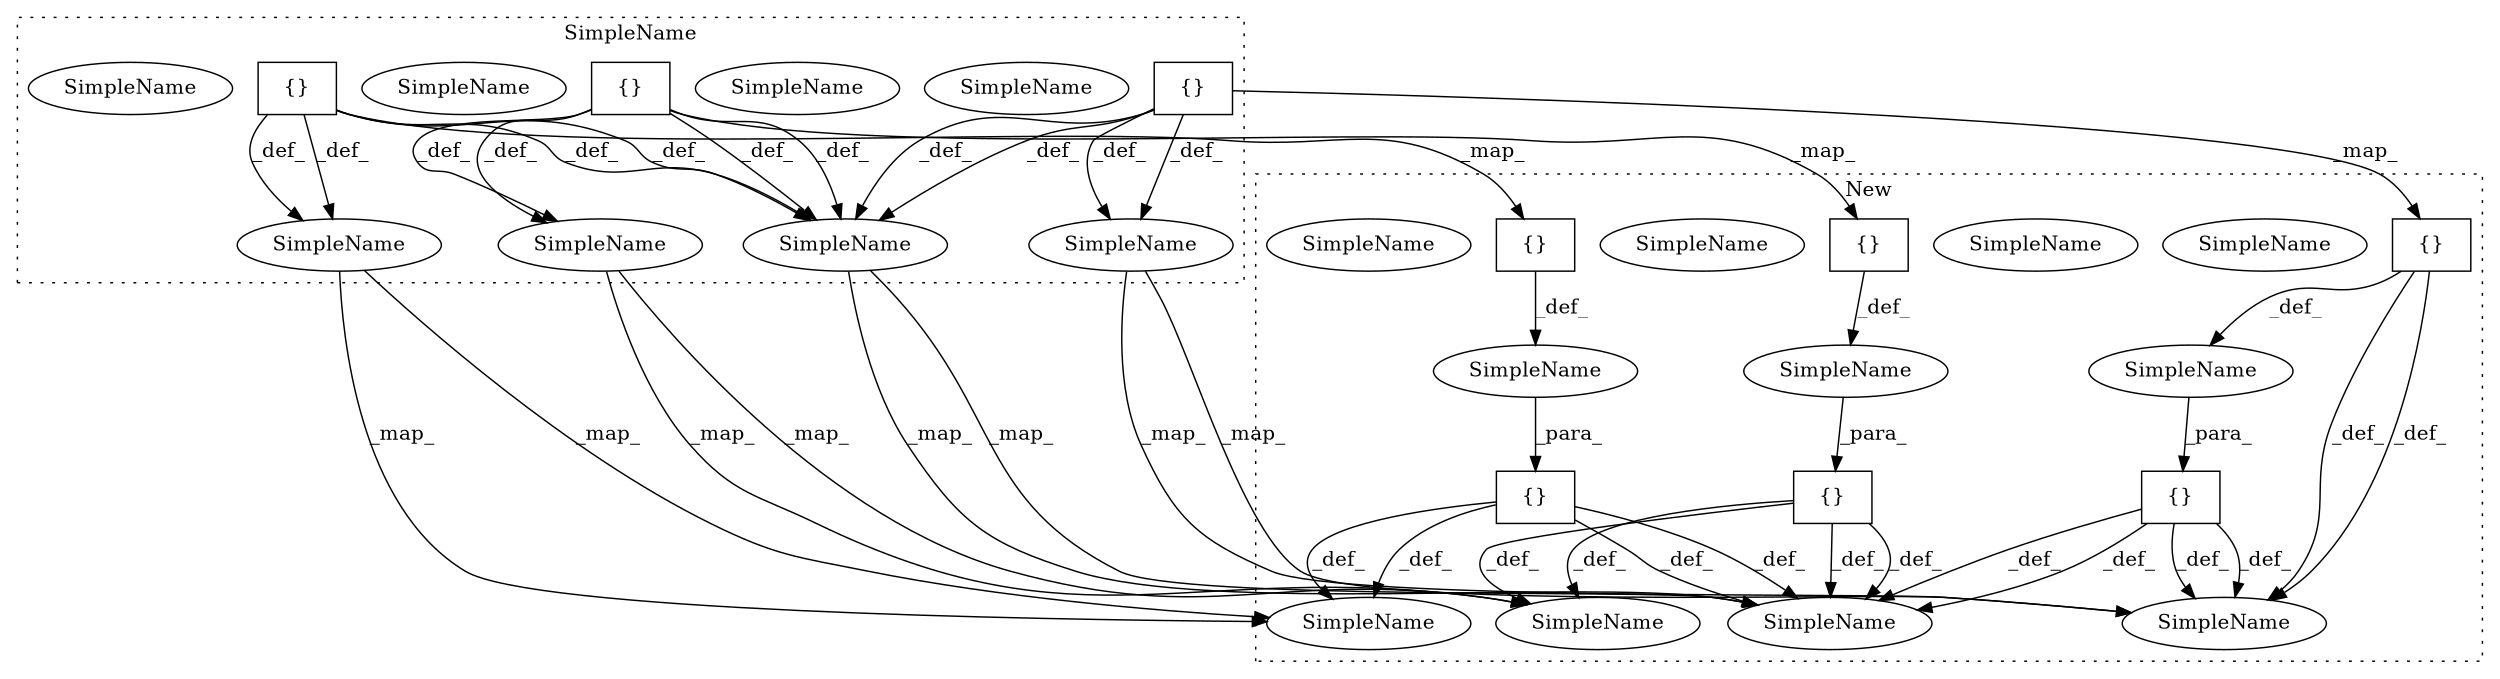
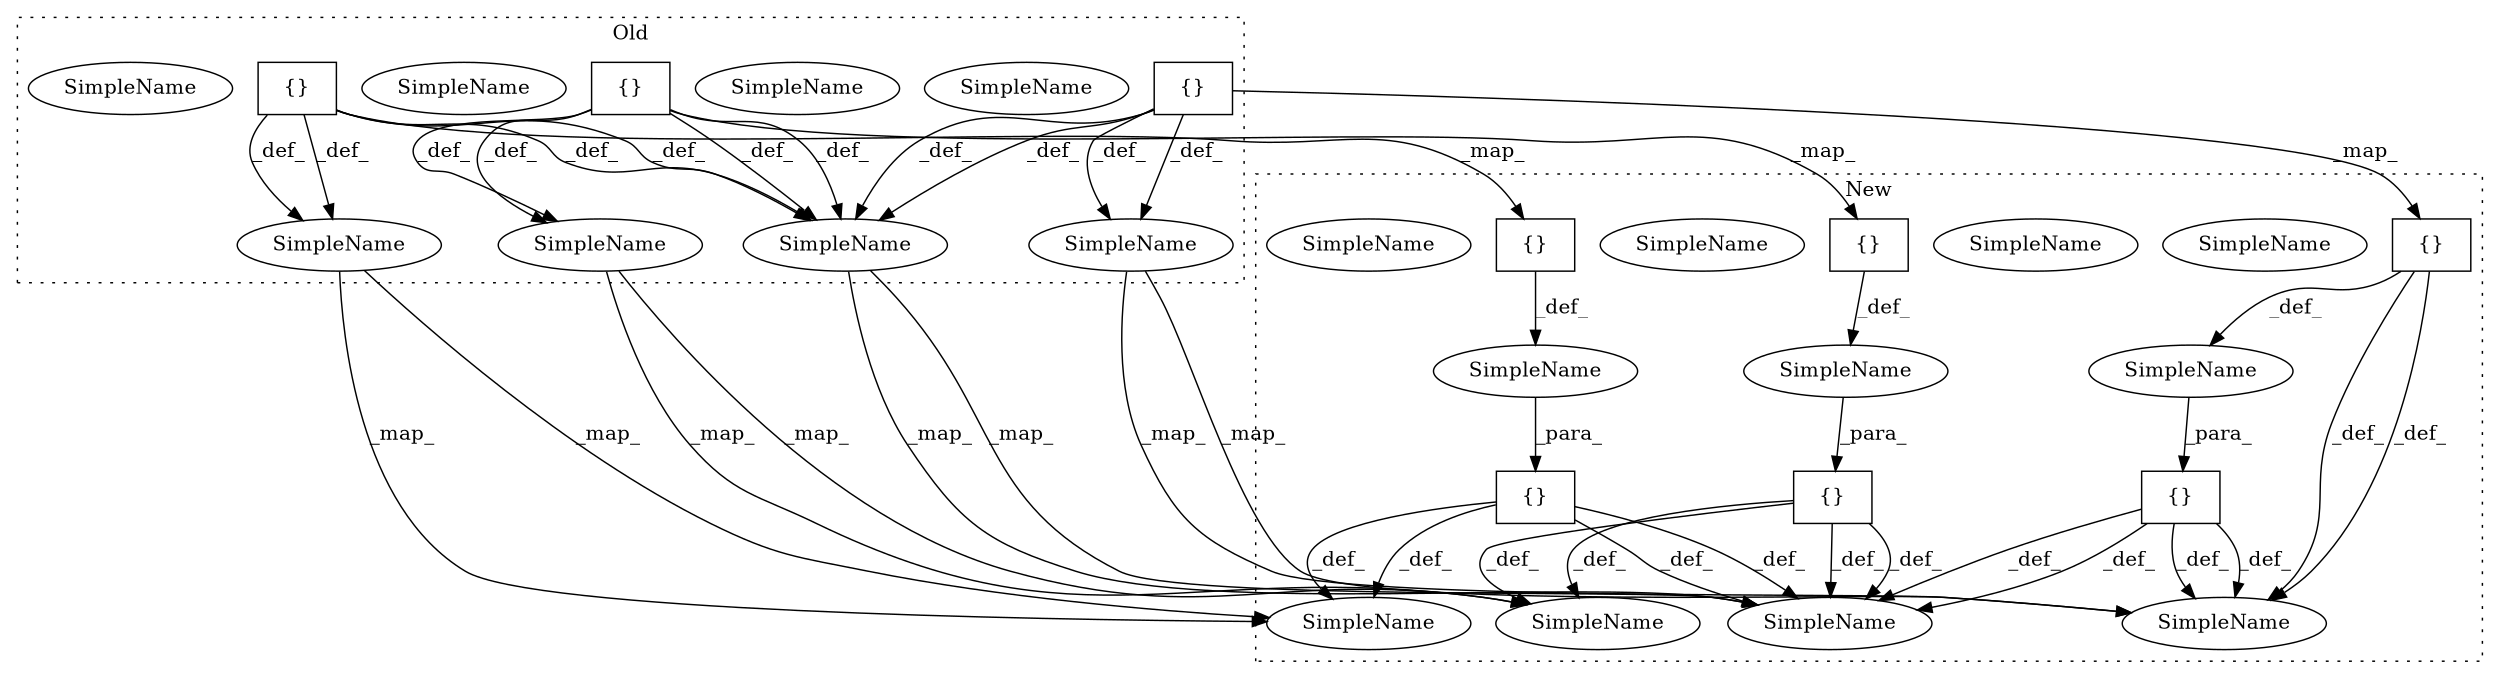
cluster "SimpleName": label "SimpleName" -> "Old"
